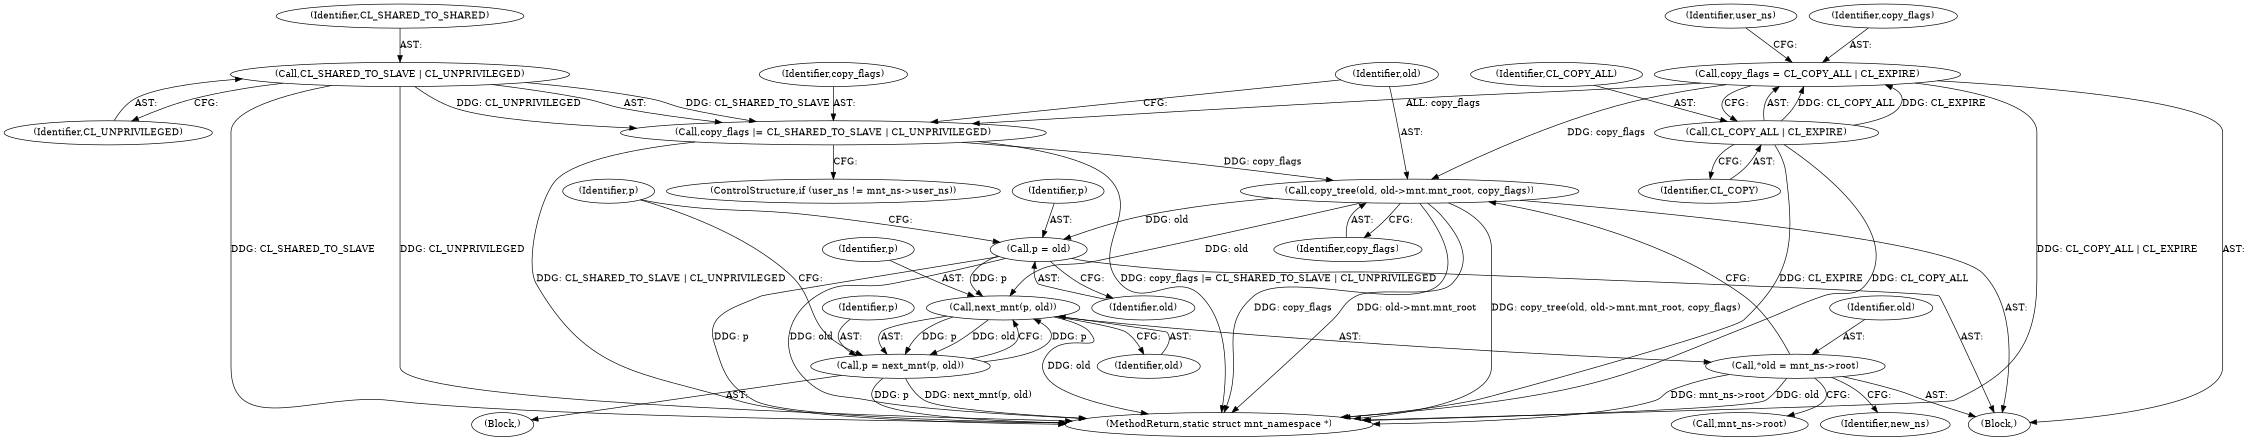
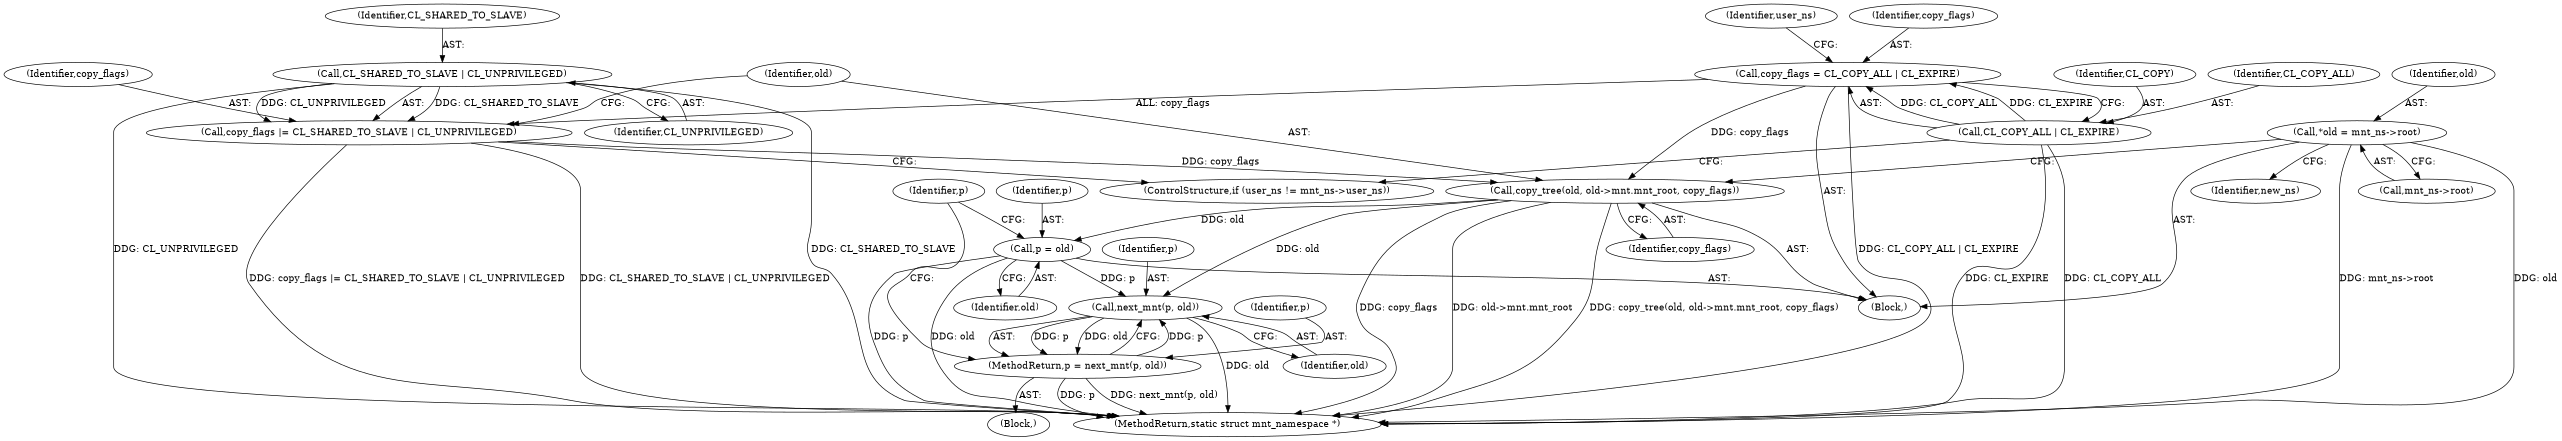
node "(Identifier,CL_SHARED_TO_SHARED)": label "(Identifier,CL_SHARED_TO_SHARED)" -> "(Identifier,CL_SHARED_TO_SLAVE)"
edge "(Call,CL_COPY_ALL | CL_EXPIRE)" -> "(Identifier,CL_COPY)": now "(Call,CL_COPY_ALL | CL_EXPIRE)" -> "(ControlStructure,if (user_ns != mnt_ns->user_ns))"
edge "(Call,next_mnt(p, old))" -> "(Call,*old = mnt_ns->root)": now "(Call,mnt_ns->root)" -> "(Call,*old = mnt_ns->root)"
node "(Call,p = next_mnt(p, old))": label "(Call,p = next_mnt(p, old))" -> "(MethodReturn,p = next_mnt(p, old))"
